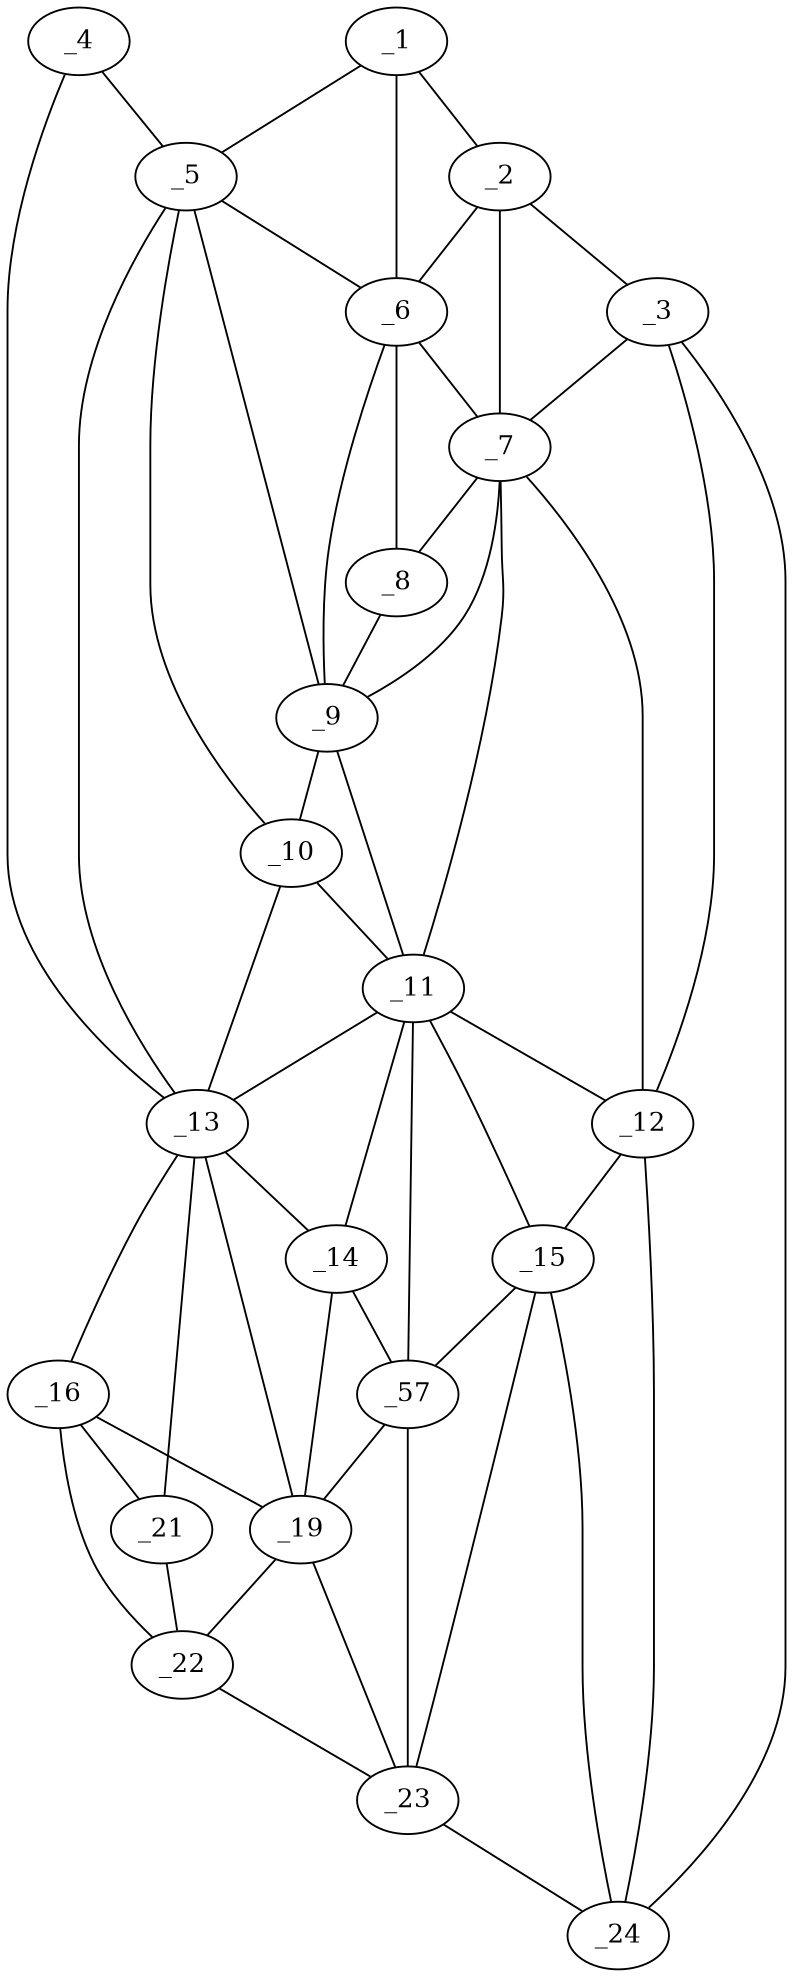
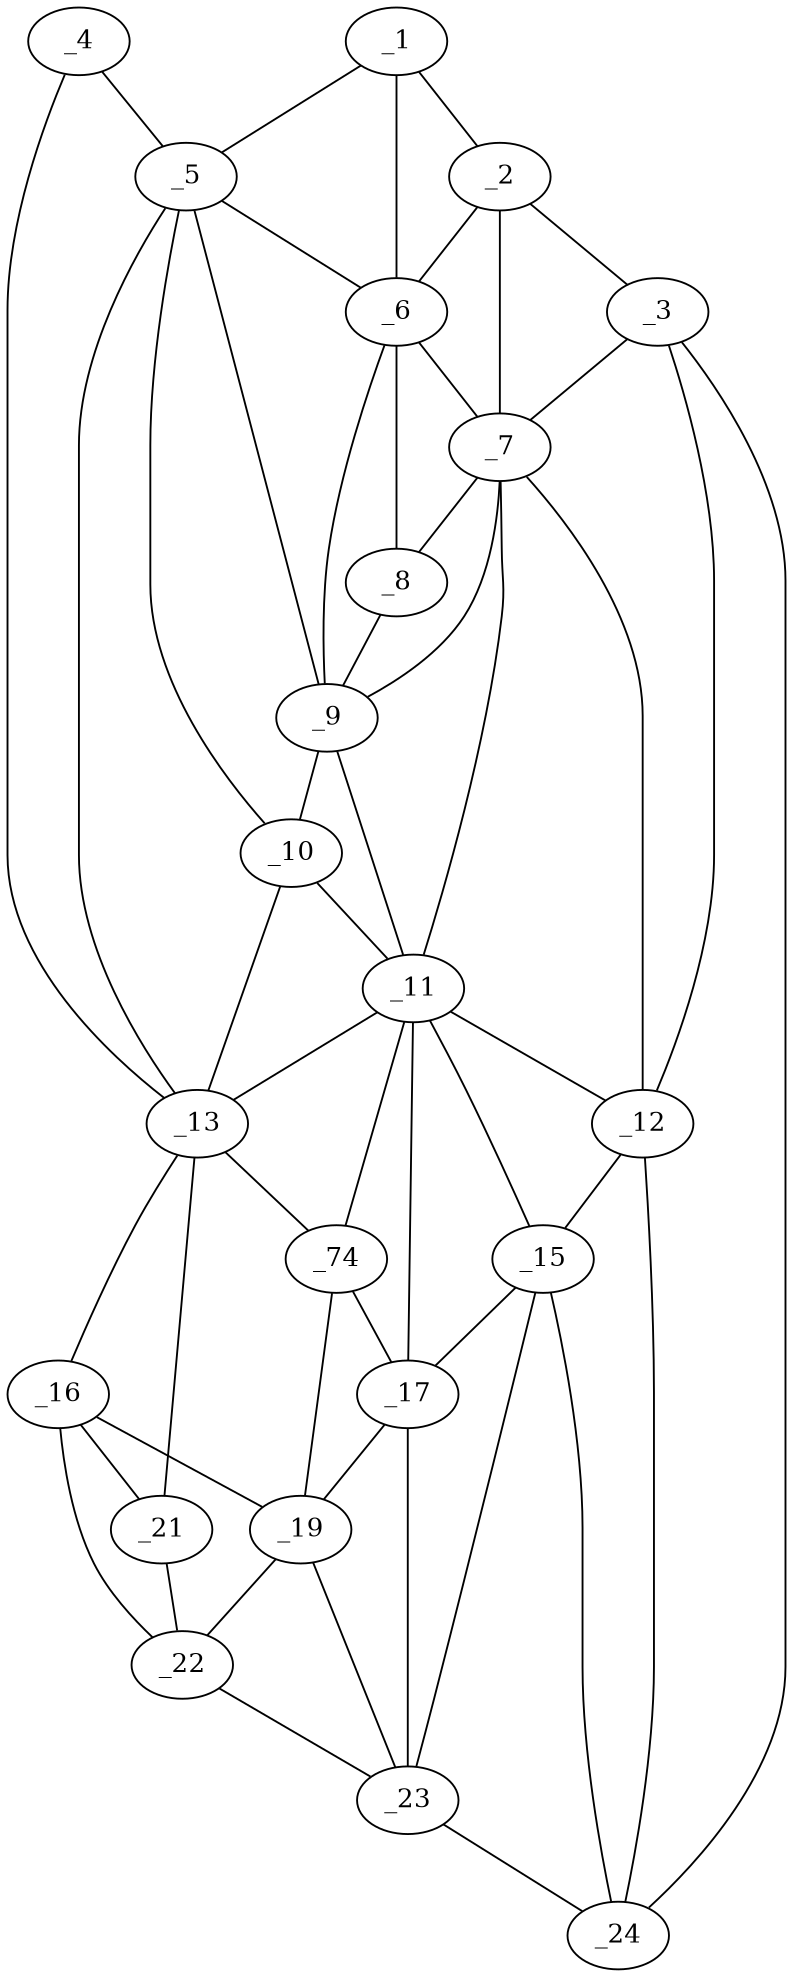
node "_14": label "_14" -> "_74"
edge "_13" -- "_19": removed
node "_57": label "_57" -> "_17"
